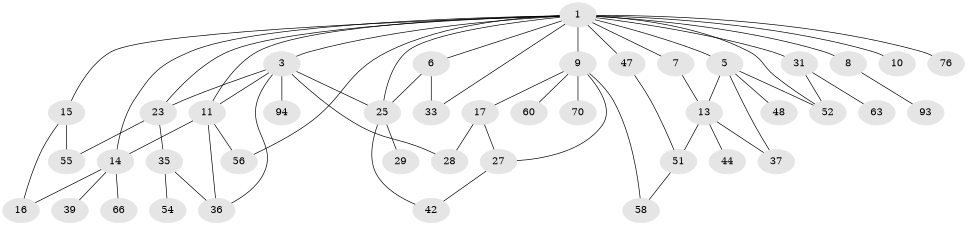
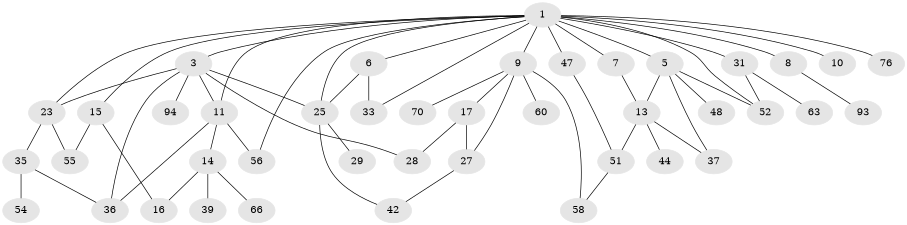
edge "1" -- "14": removed
